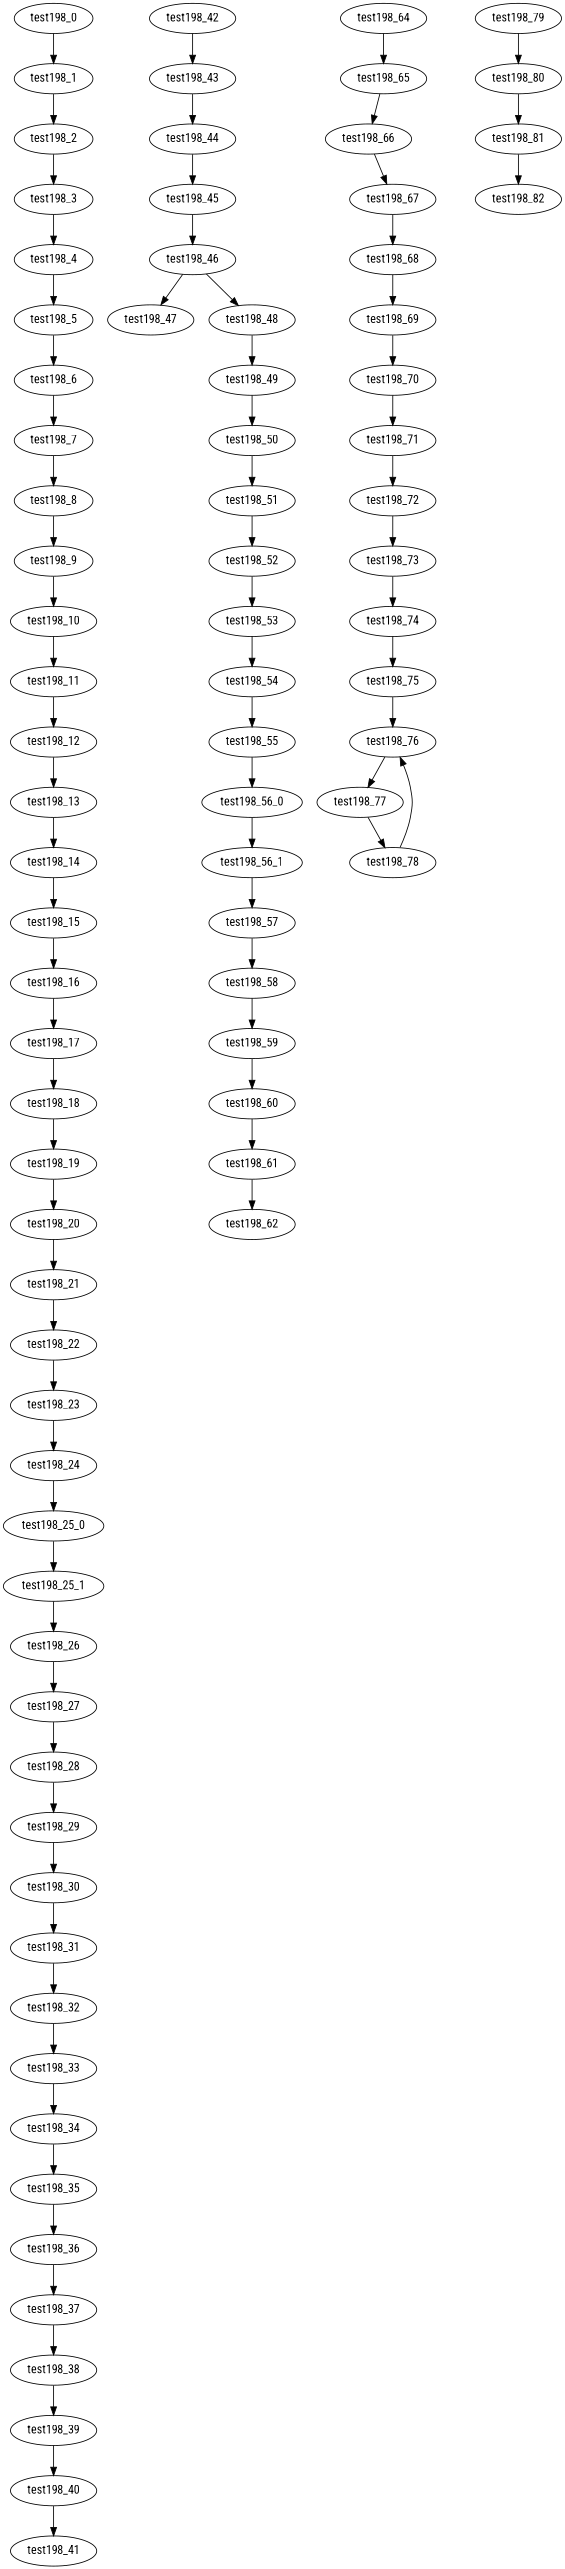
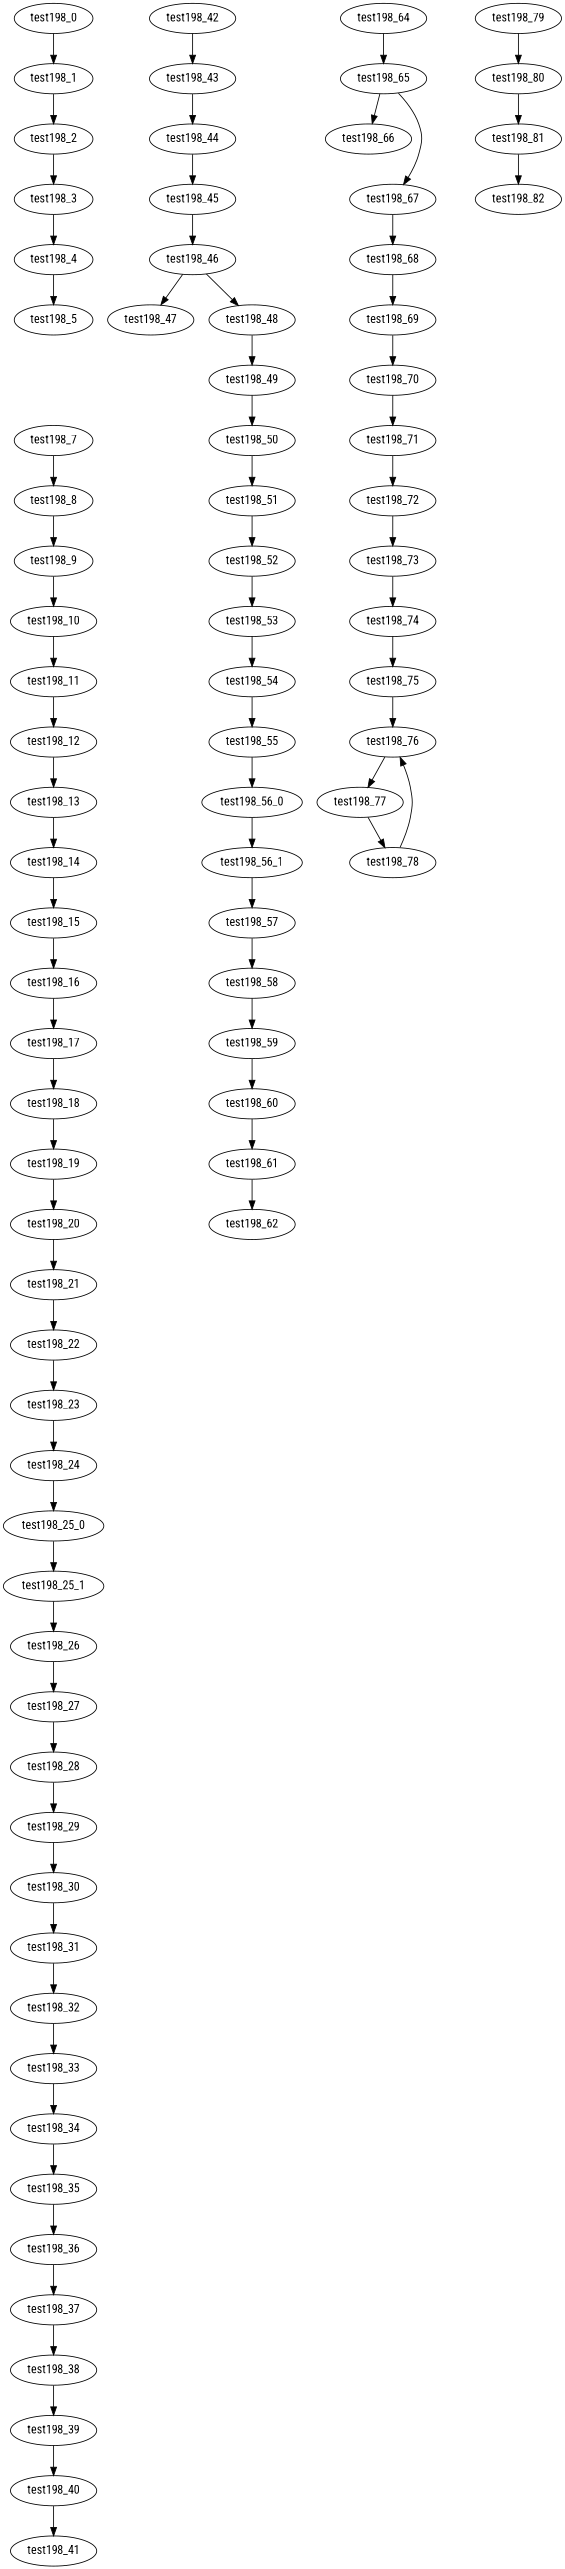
edge "test198_66" -> "test198_67": now "test198_65" -> "test198_67"
node "test198_6": removed
